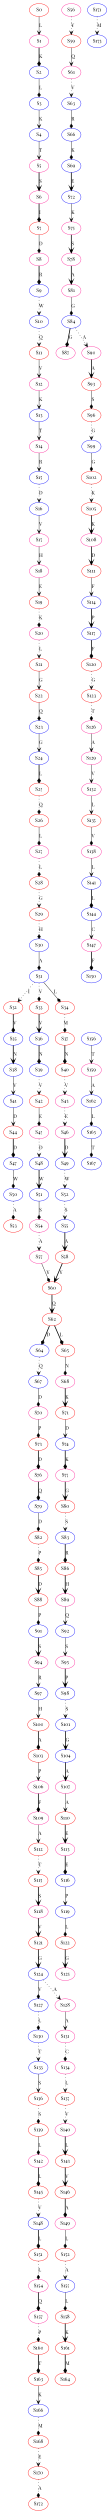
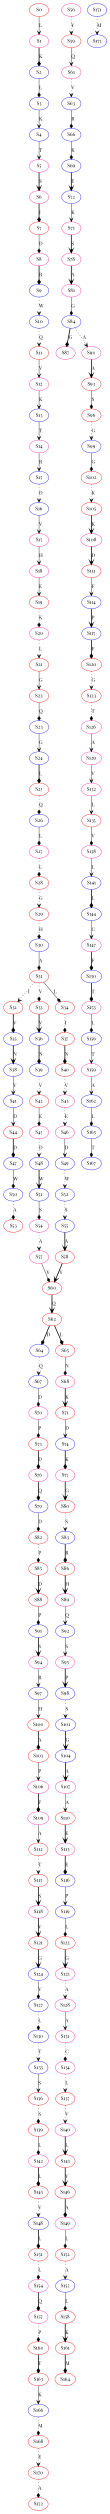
node "S26": color red -> blue
node "S31": color blue -> red
node "S153": added
edge "S34" -> "S37": label "M" -> "I"
edge "S46" -> "S49": style bold -> solid
edge "S124" -> "S128": now "S125" -> "S128"
